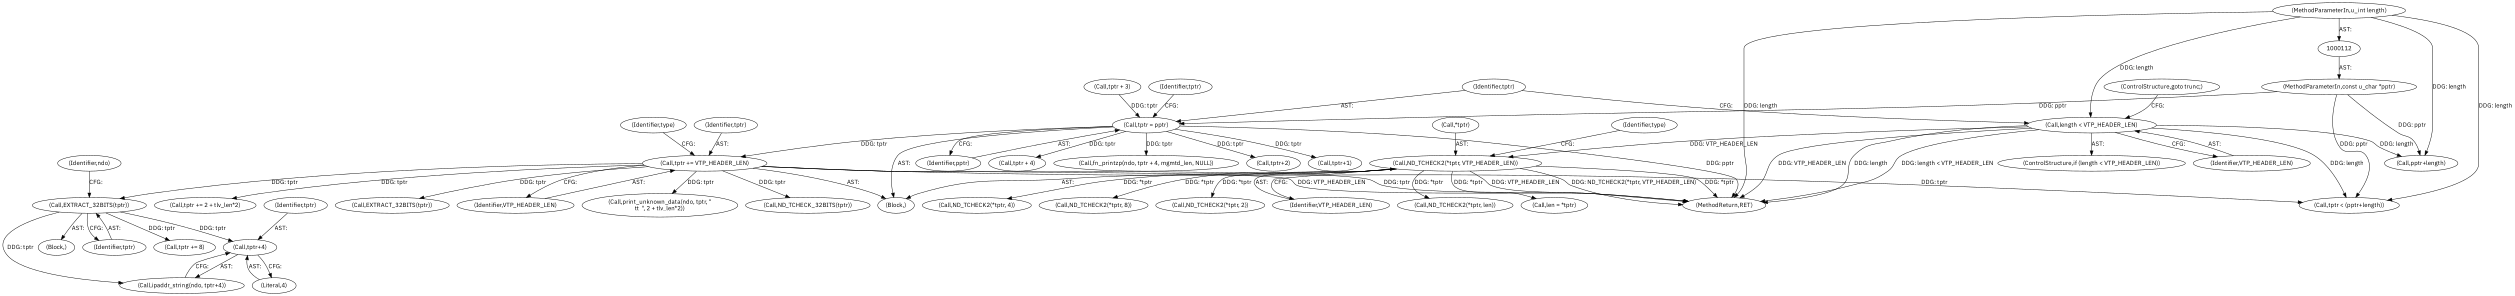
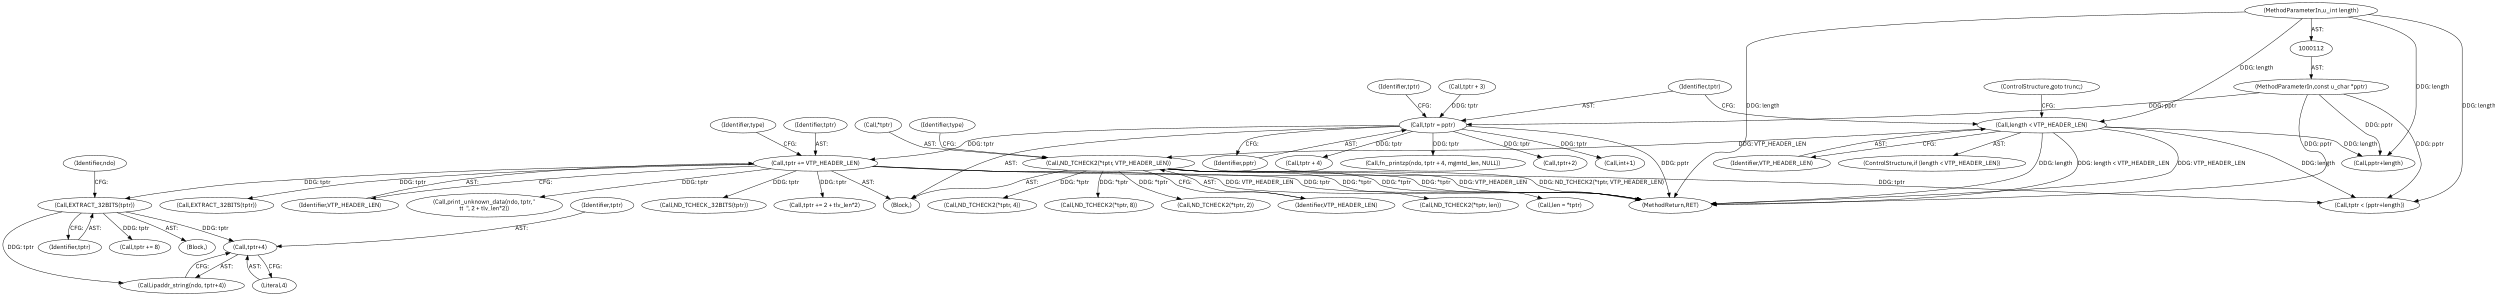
node "(Call,tptr+1)": label "(Call,tptr+1)" -> "(Call,int+1)"
edge "(MethodParameterIn,const u_char *pptr)" -> "(MethodReturn,RET)": added, label "DDG: pptr"
